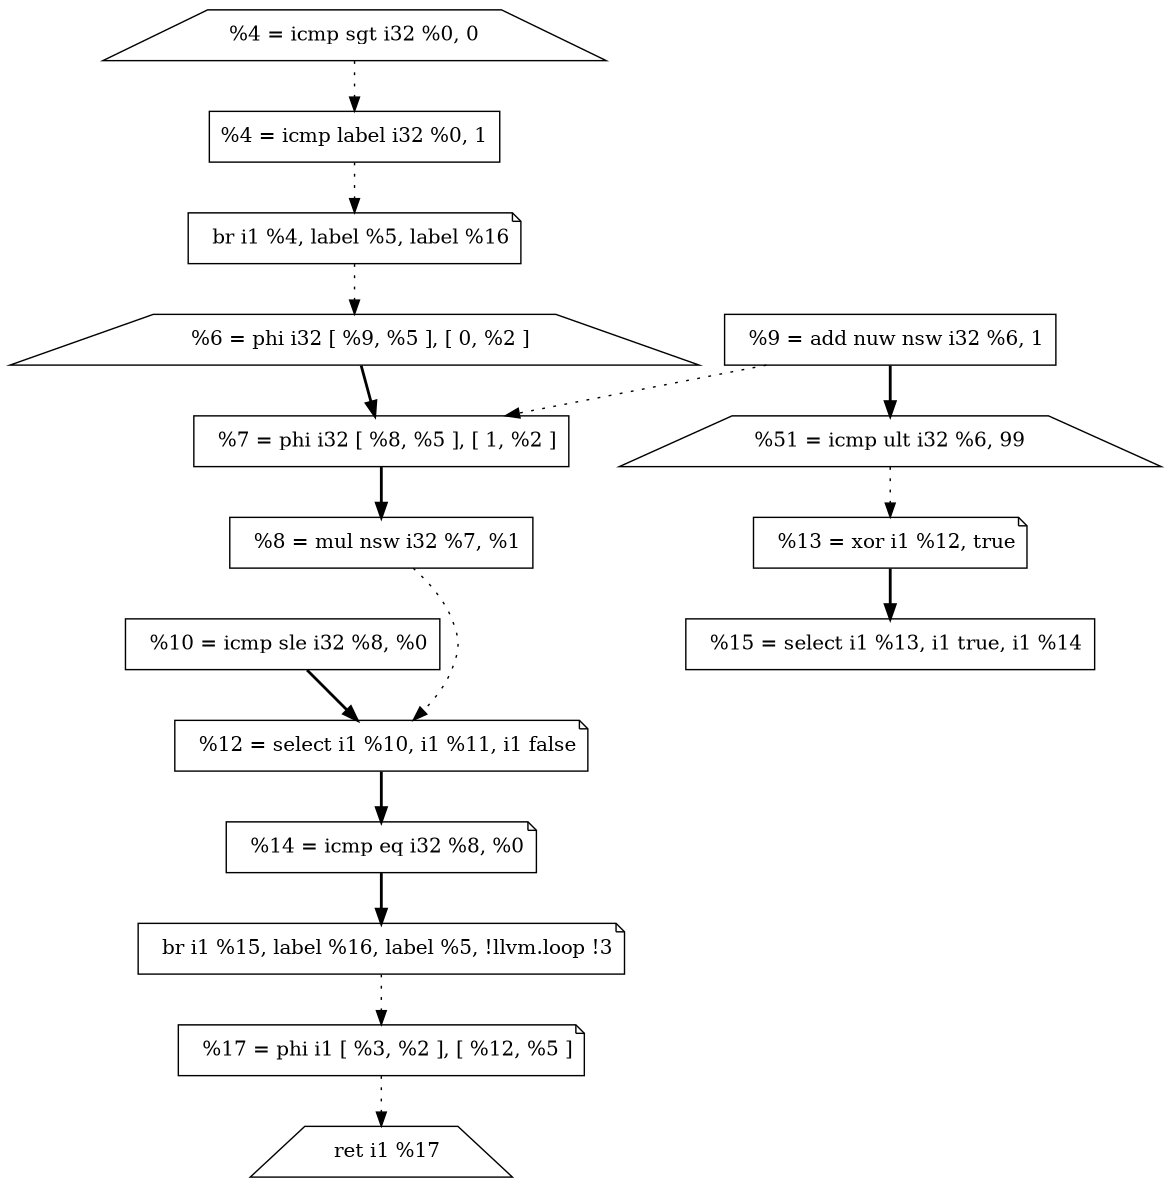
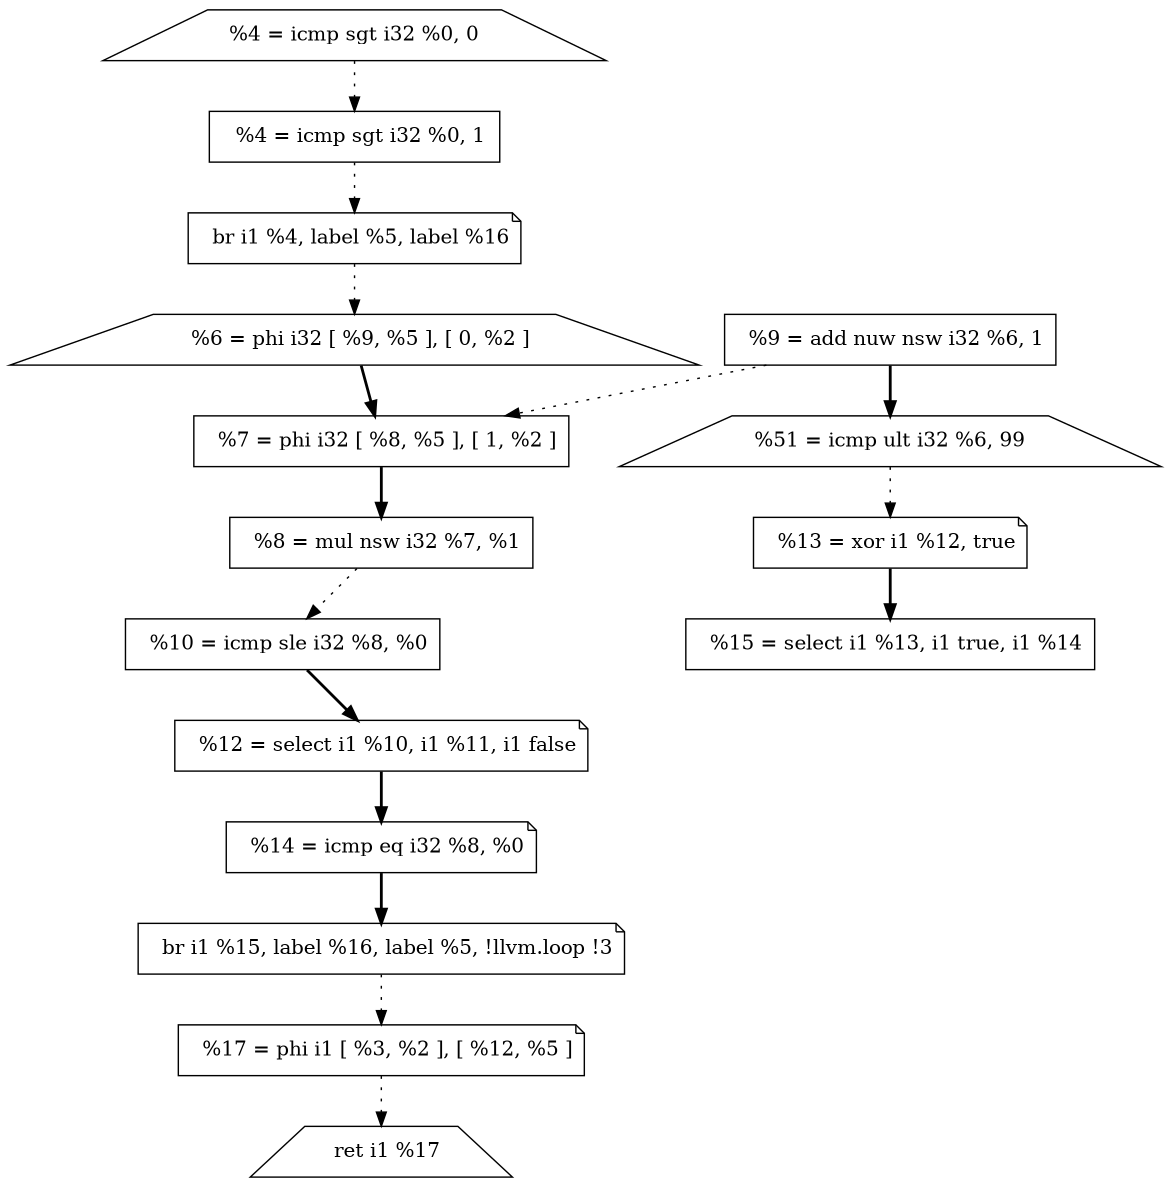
node "%4 = icmp label i32 %0, 1": label "%4 = icmp label i32 %0, 1" -> "%4 = icmp sgt i32 %0, 1"
edge "%8 = mul nsw i32 %7, %1" -> "%12 = select i1 %10, i1 %11, i1 false": now "%8 = mul nsw i32 %7, %1" -> "%10 = icmp sle i32 %8, %0"
